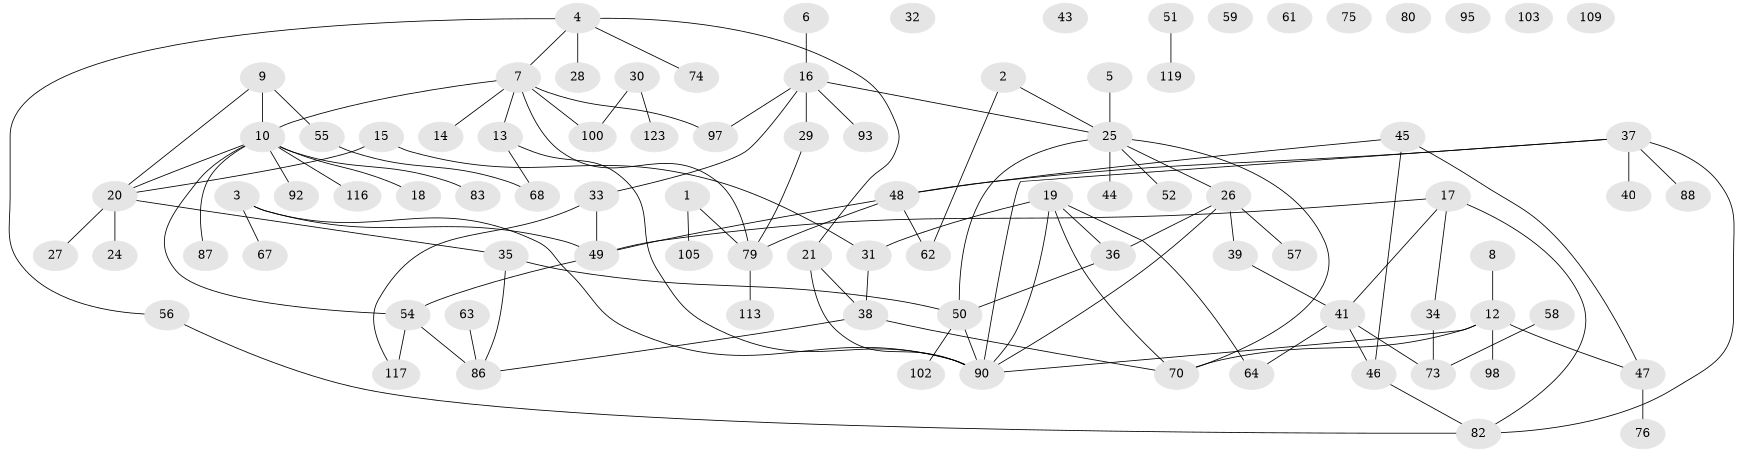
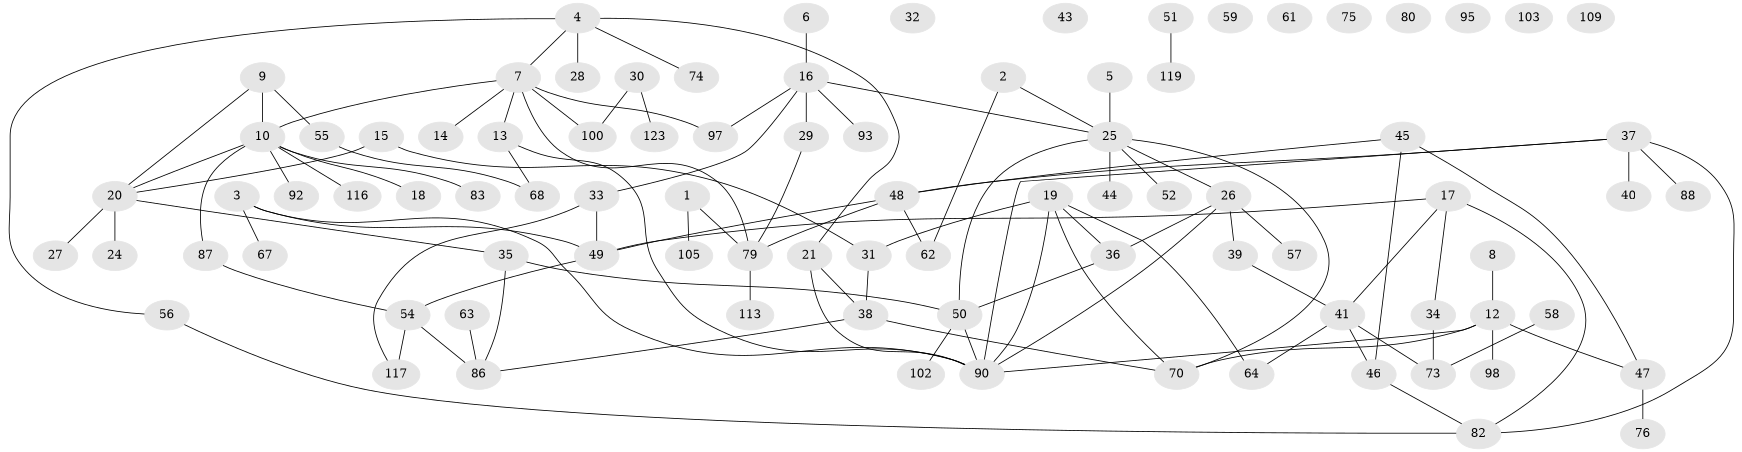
edge "10" -- "54": now "87" -- "54"
